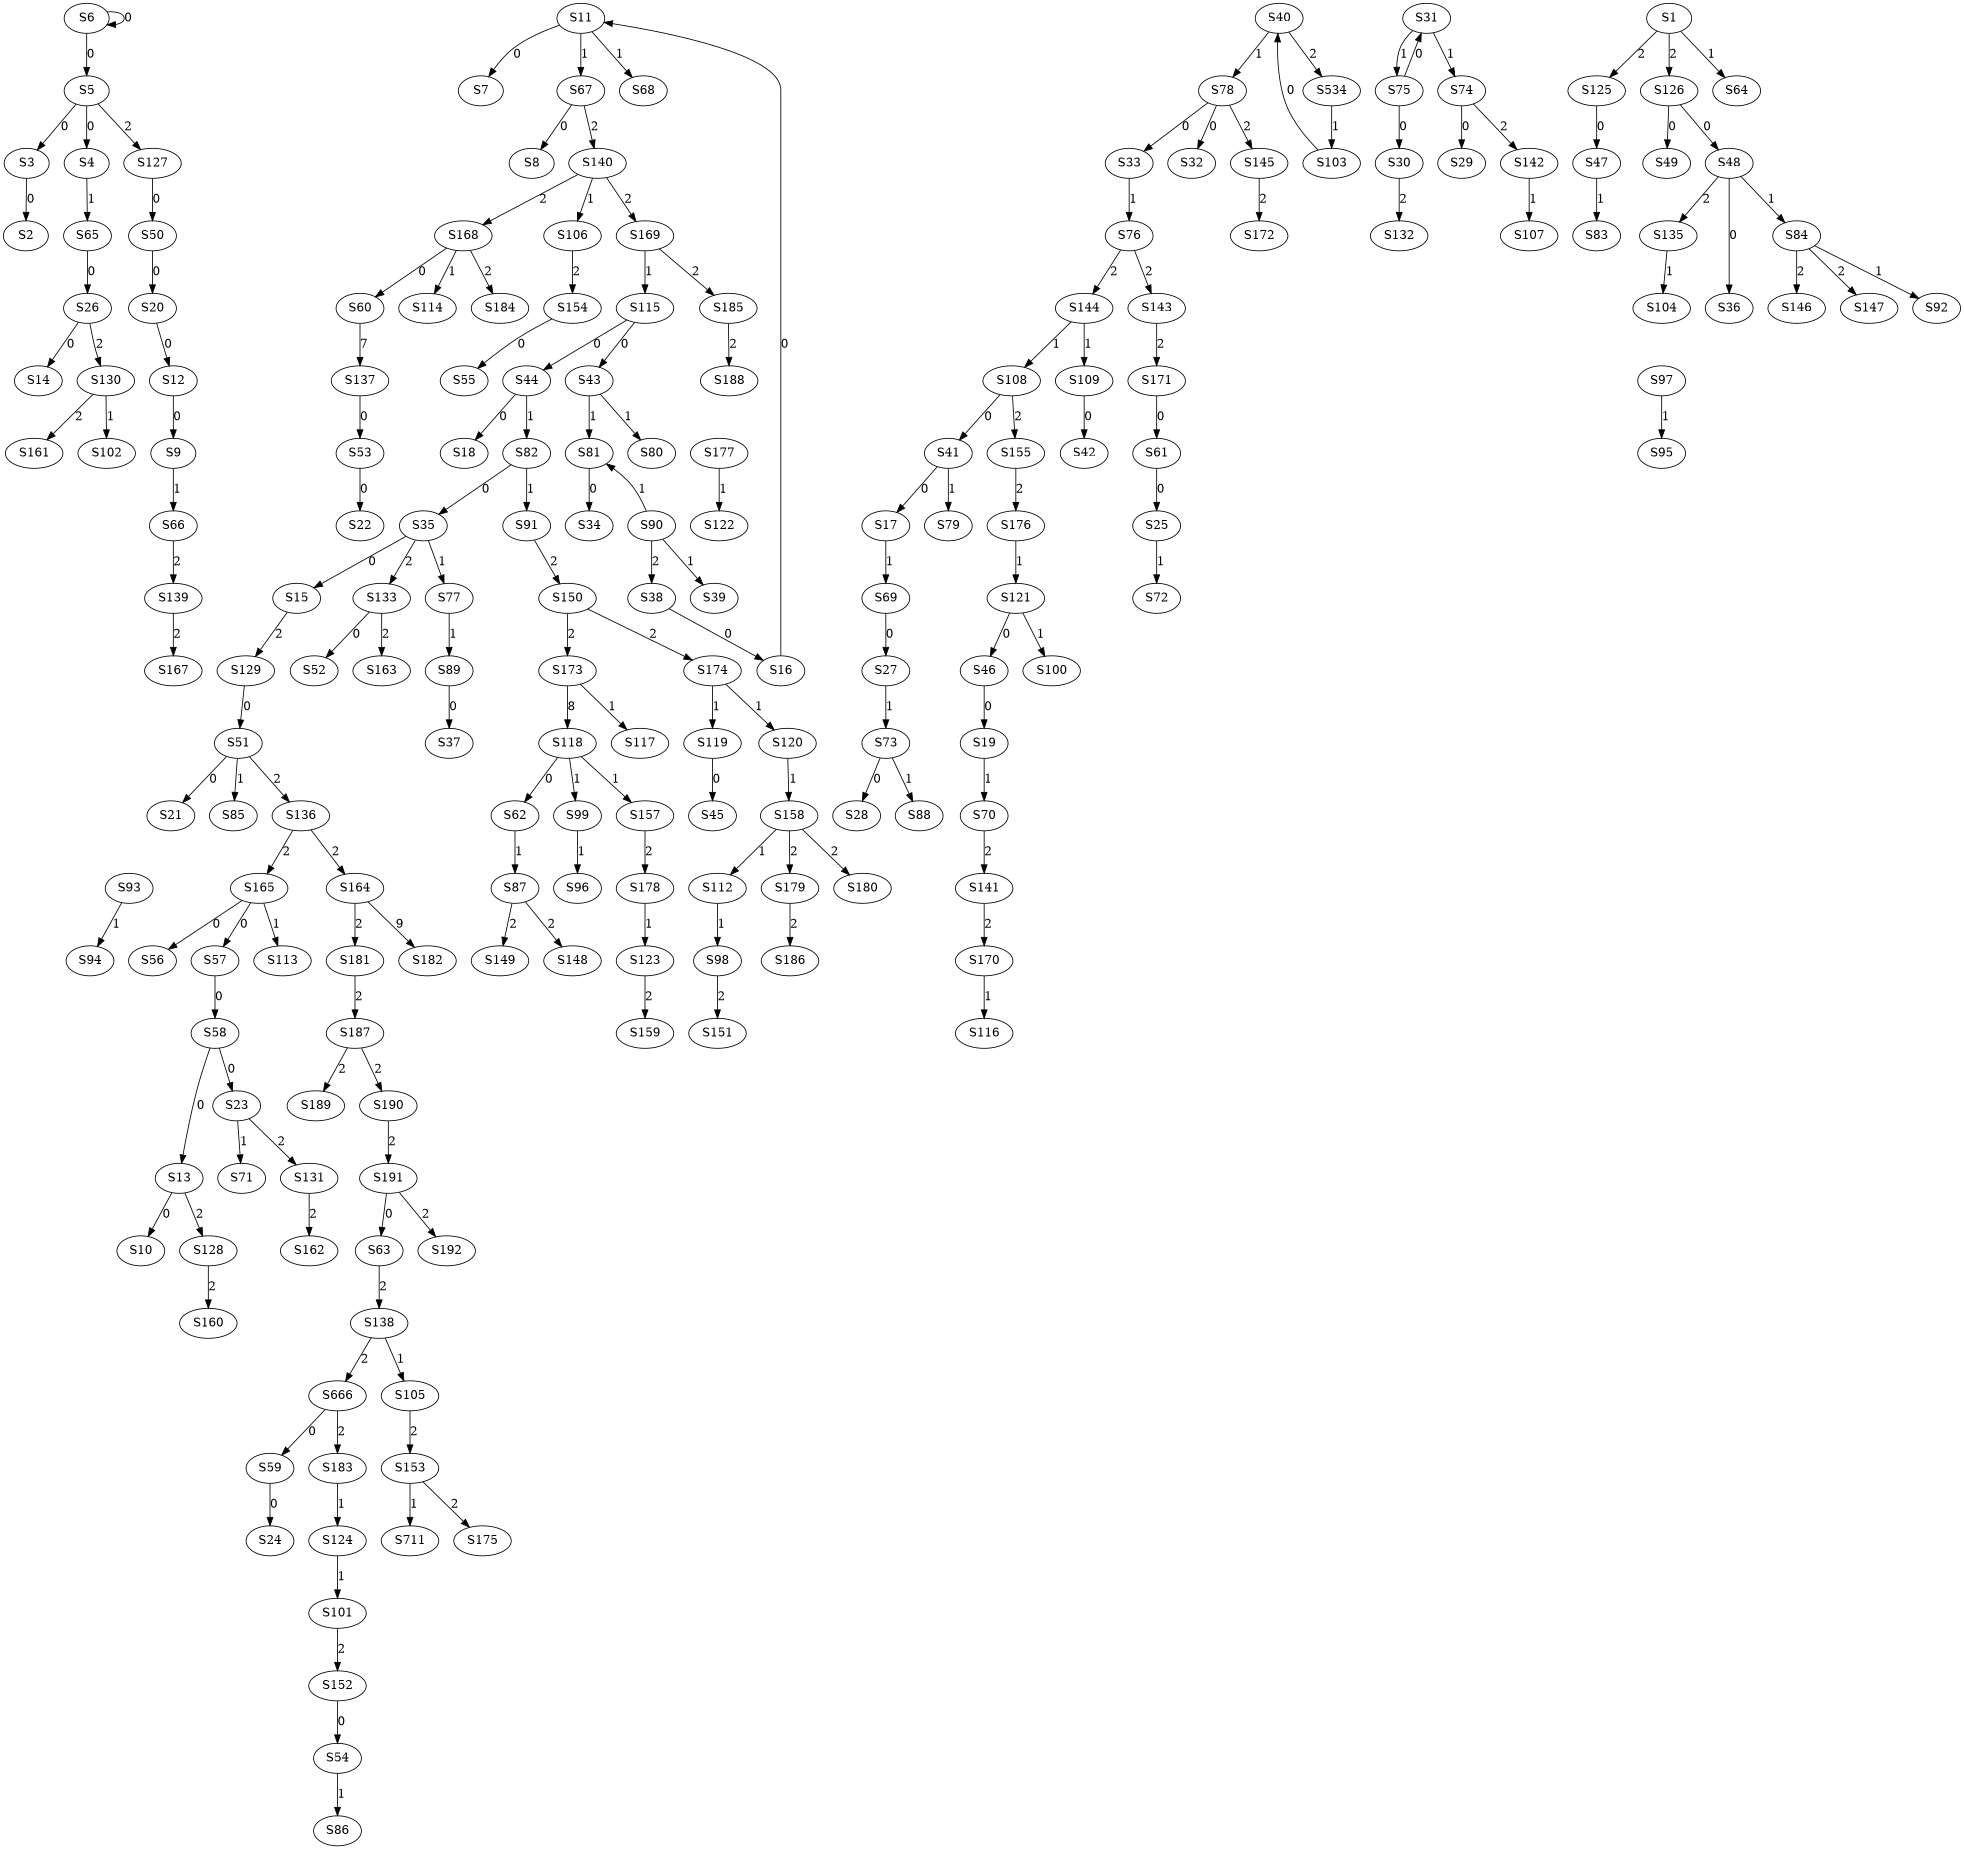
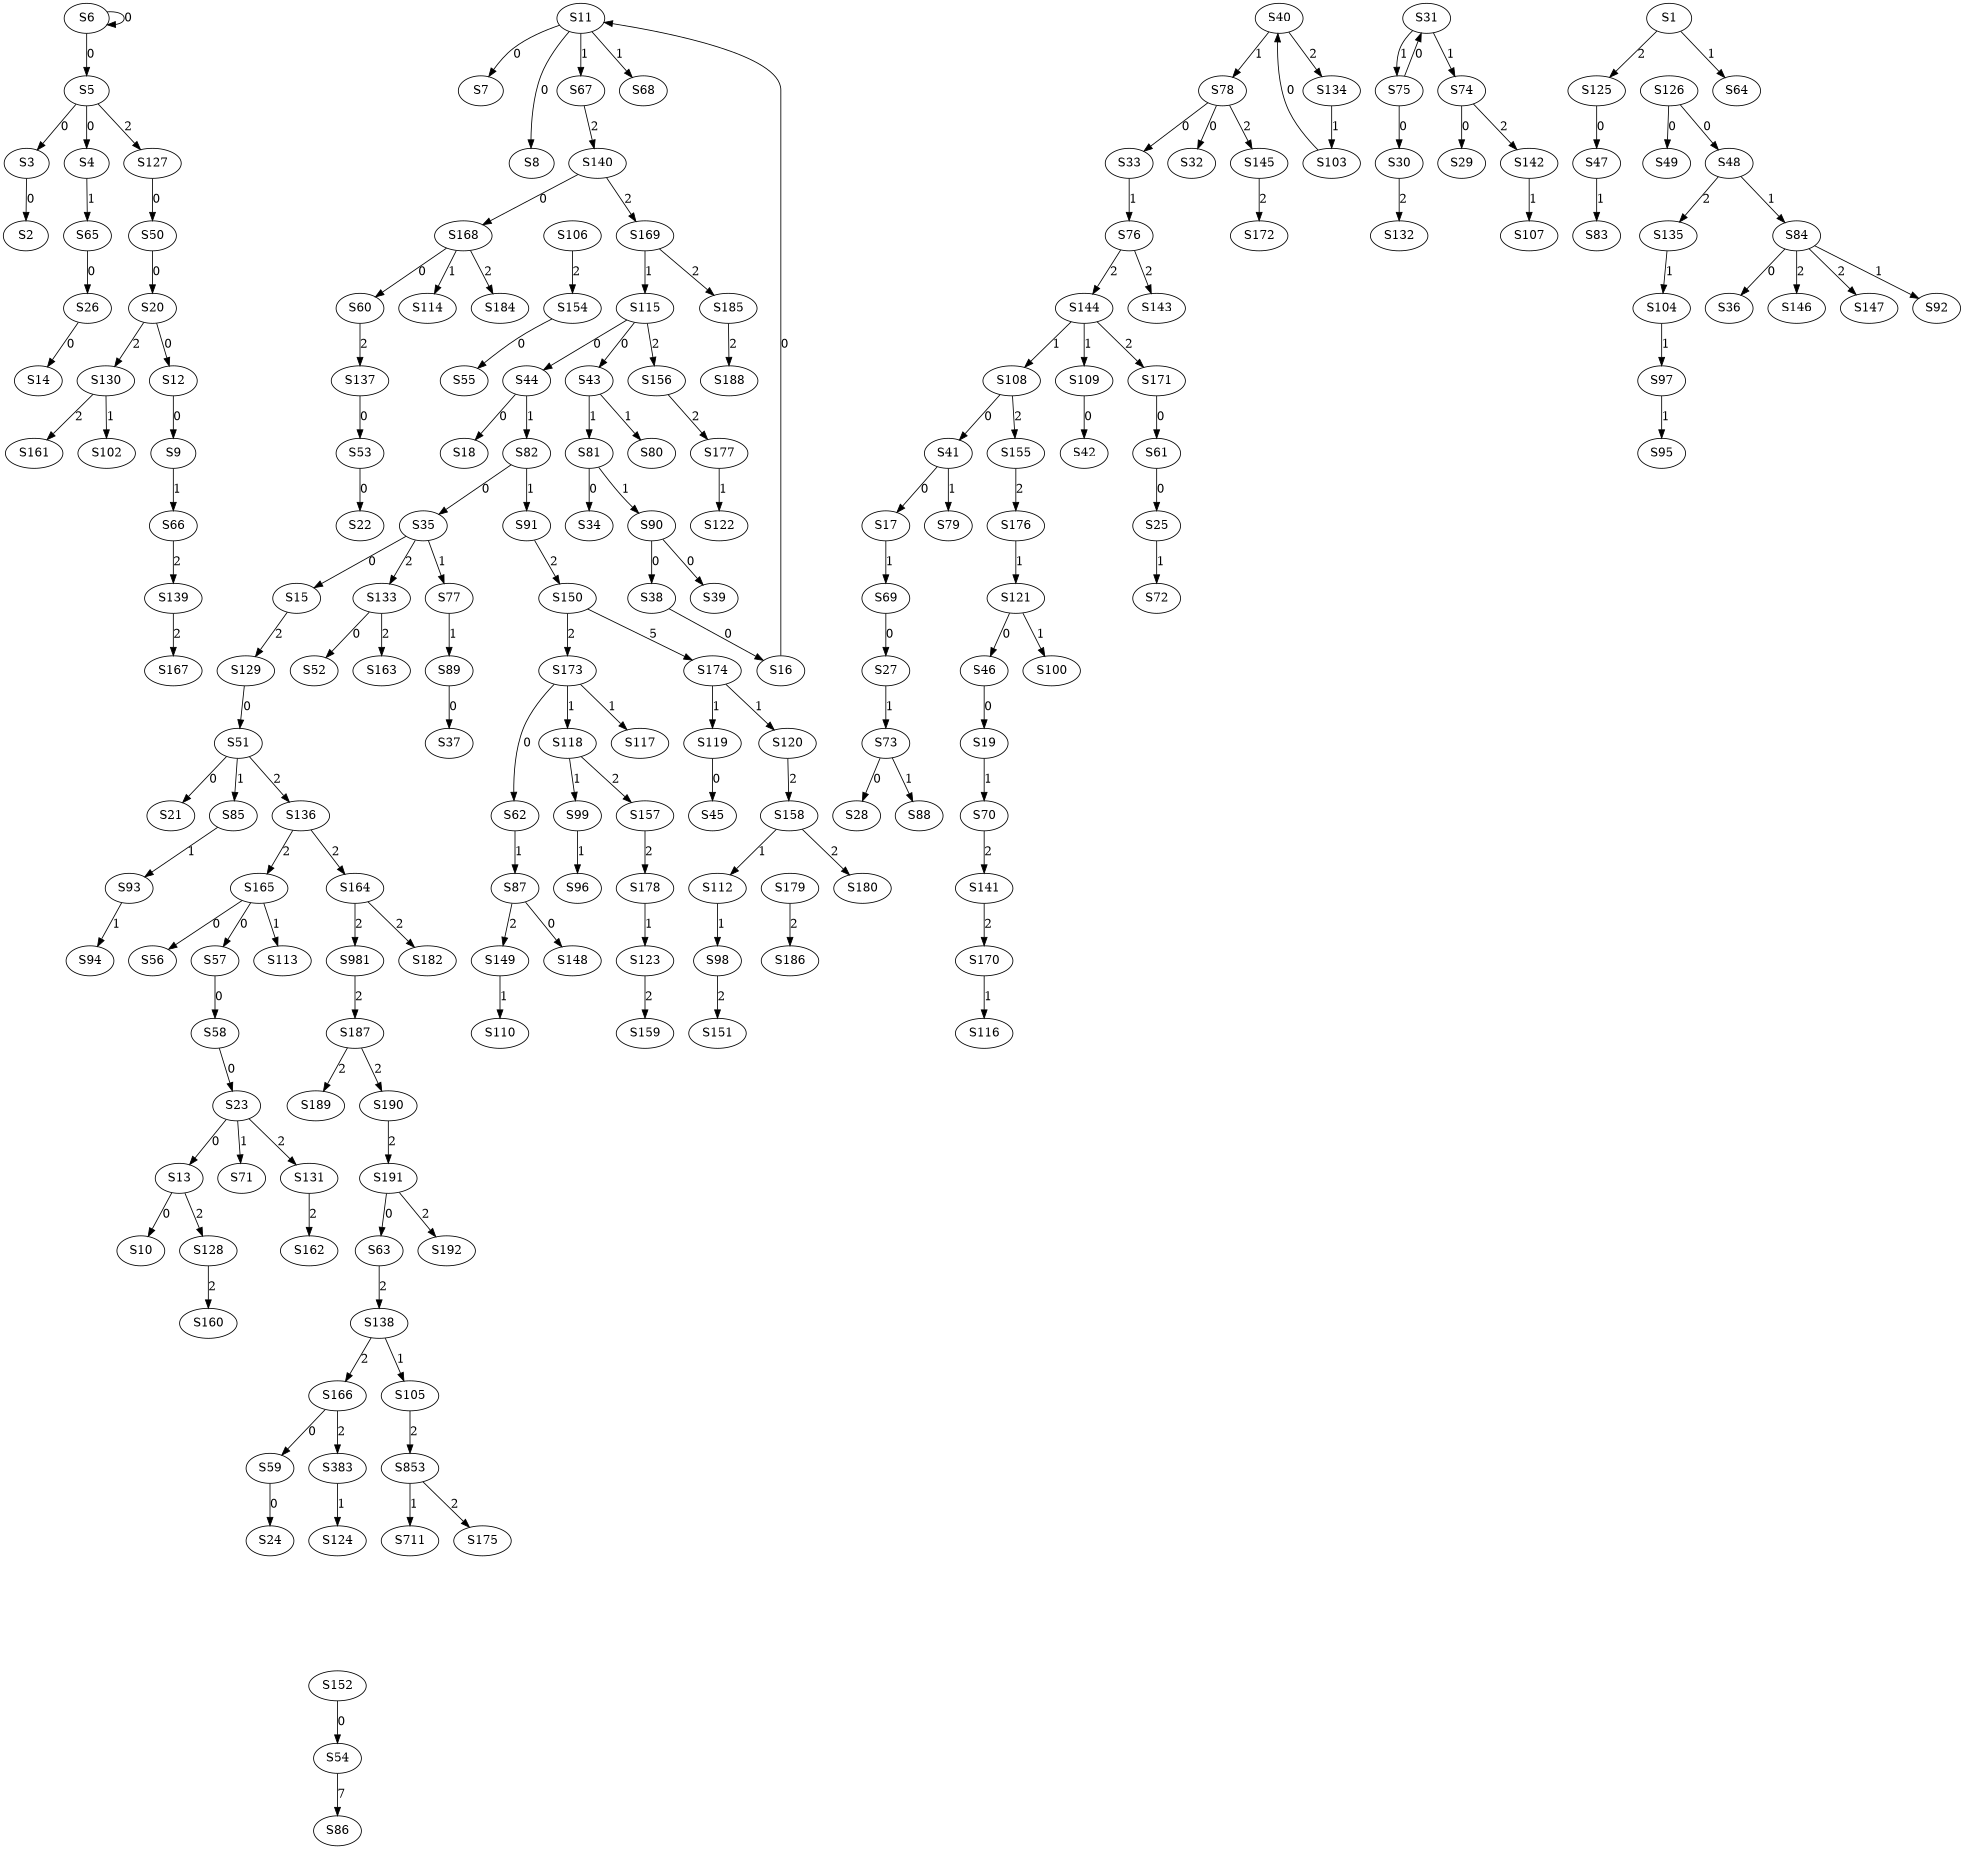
edge "S1" -> "S126": removed, label "2"
node "S534": label "S534" -> "S134"
edge "S67" -> "S8": now "S11" -> "S8"
edge "S140" -> "S106": removed, label "1"
edge "S140" -> "S168": label "2" -> "0"
edge "S48" -> "S36": now "S84" -> "S36"
edge "S143" -> "S171": now "S144" -> "S171"
edge "S104" -> "S97": added, label "1"
edge "S26" -> "S130": now "S20" -> "S130"
edge "S60" -> "S137": label "7" -> "2"
node "S156": added
edge "S90" -> "S81": reversed
edge "S90" -> "S38": label "2" -> "0"
edge "S90" -> "S39": label "1" -> "0"
edge "S150" -> "S174": label "2" -> "5"
edge "S173" -> "S118": label "8" -> "1"
edge "S118" -> "S62": now "S173" -> "S62"
edge "S118" -> "S157": label "1" -> "2"
edge "S120" -> "S158": label "1" -> "2"
edge "S158" -> "S179": removed, label "2"
edge "S85" -> "S93": added, label "1"
edge "S164" -> "S182": label "9" -> "2"
edge "S87" -> "S148": label "2" -> "0"
node "S181": label "S181" -> "S981"
node "S110": added
edge "S58" -> "S13": now "S23" -> "S13"
node "S666": label "S666" -> "S166"
node "S183": label "S183" -> "S383"
node "S153": label "S153" -> "S853"
node "S101": removed
edge "S54" -> "S86": label "1" -> "7"
